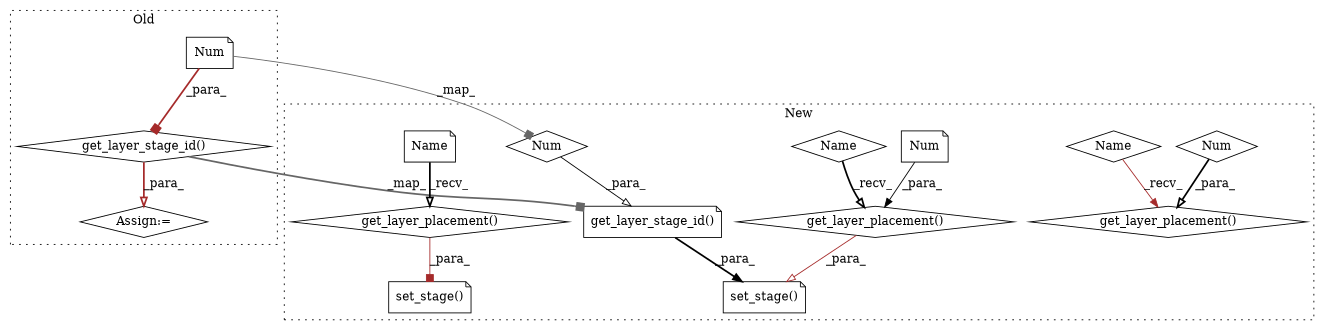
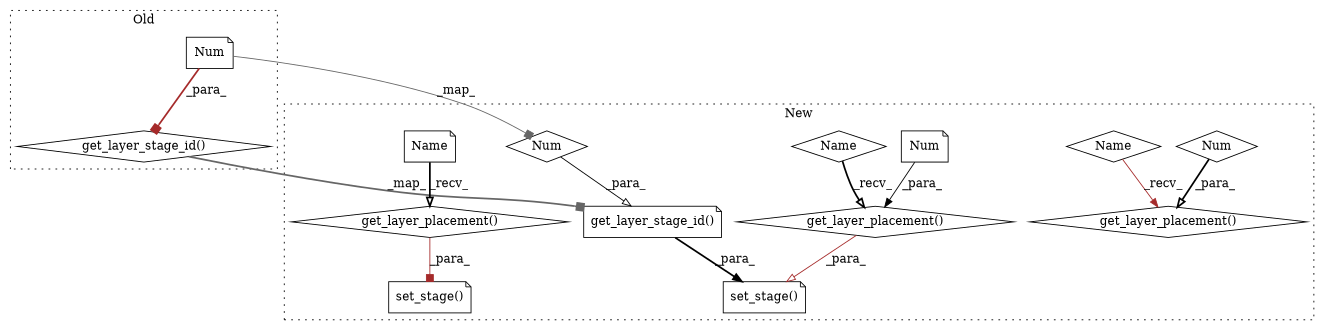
node "Assign:=": removed
